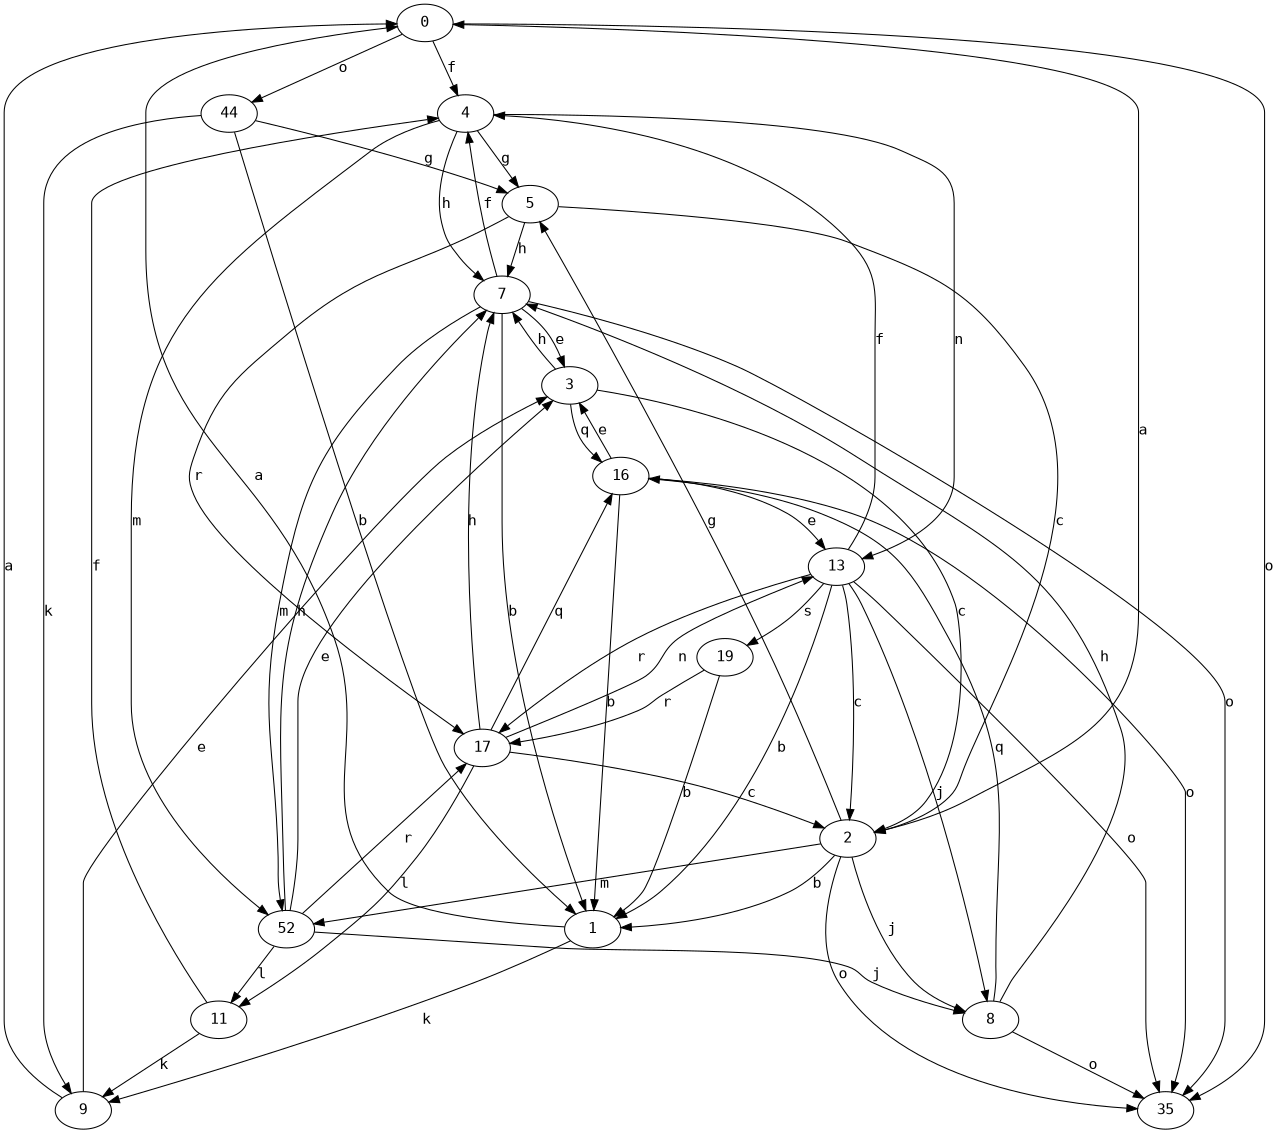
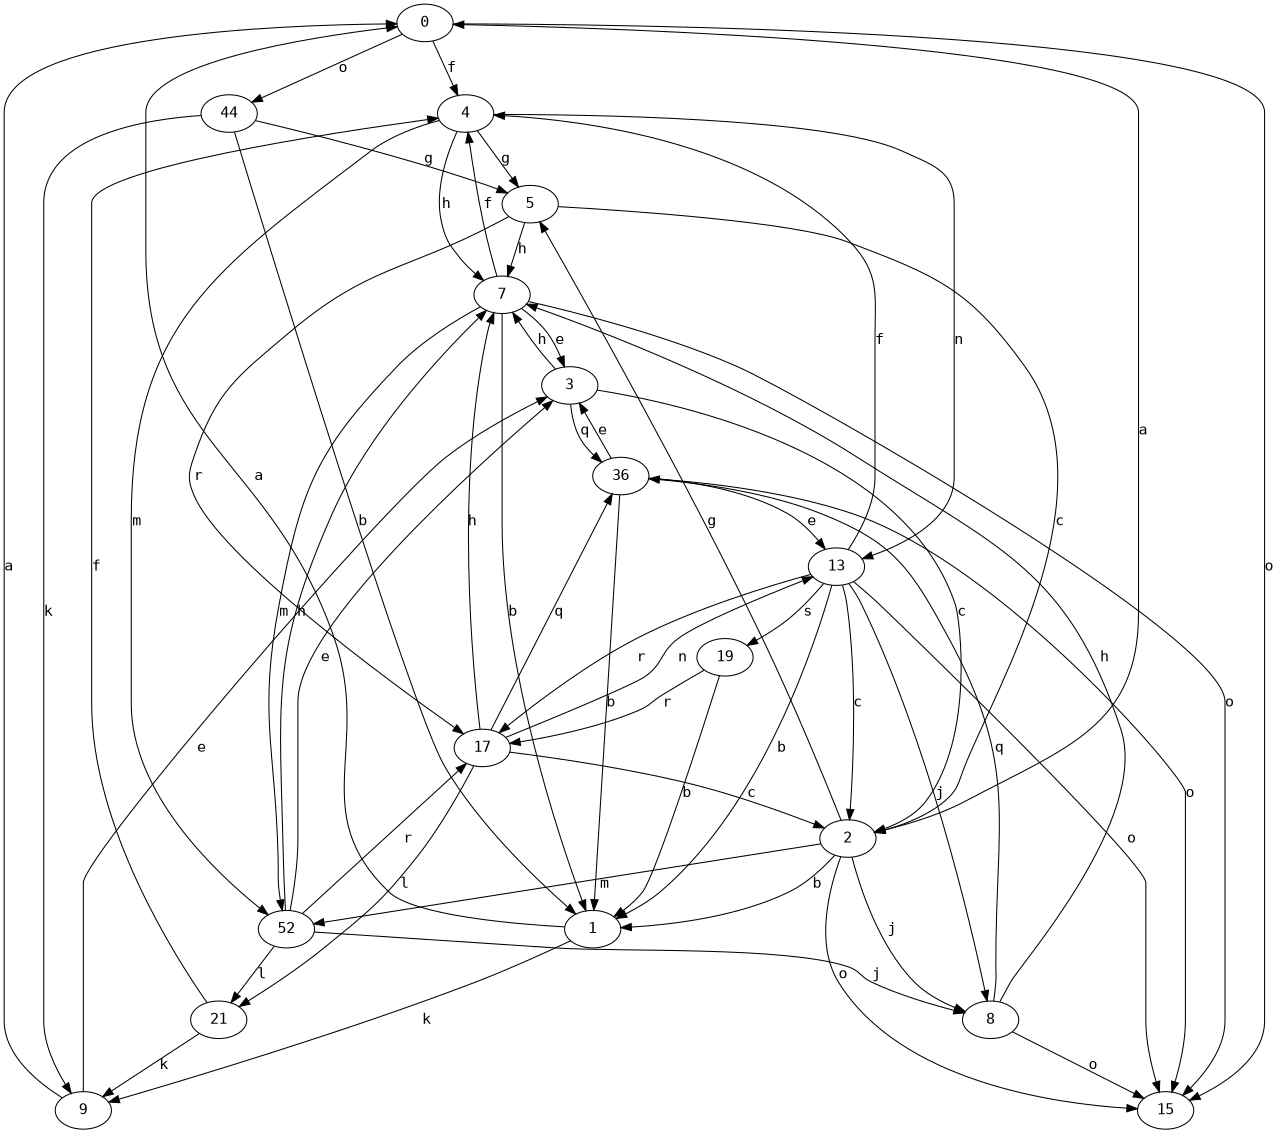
node "16": label "16" -> "36"
node "11": label "11" -> "21"
node "35": label "35" -> "15"
